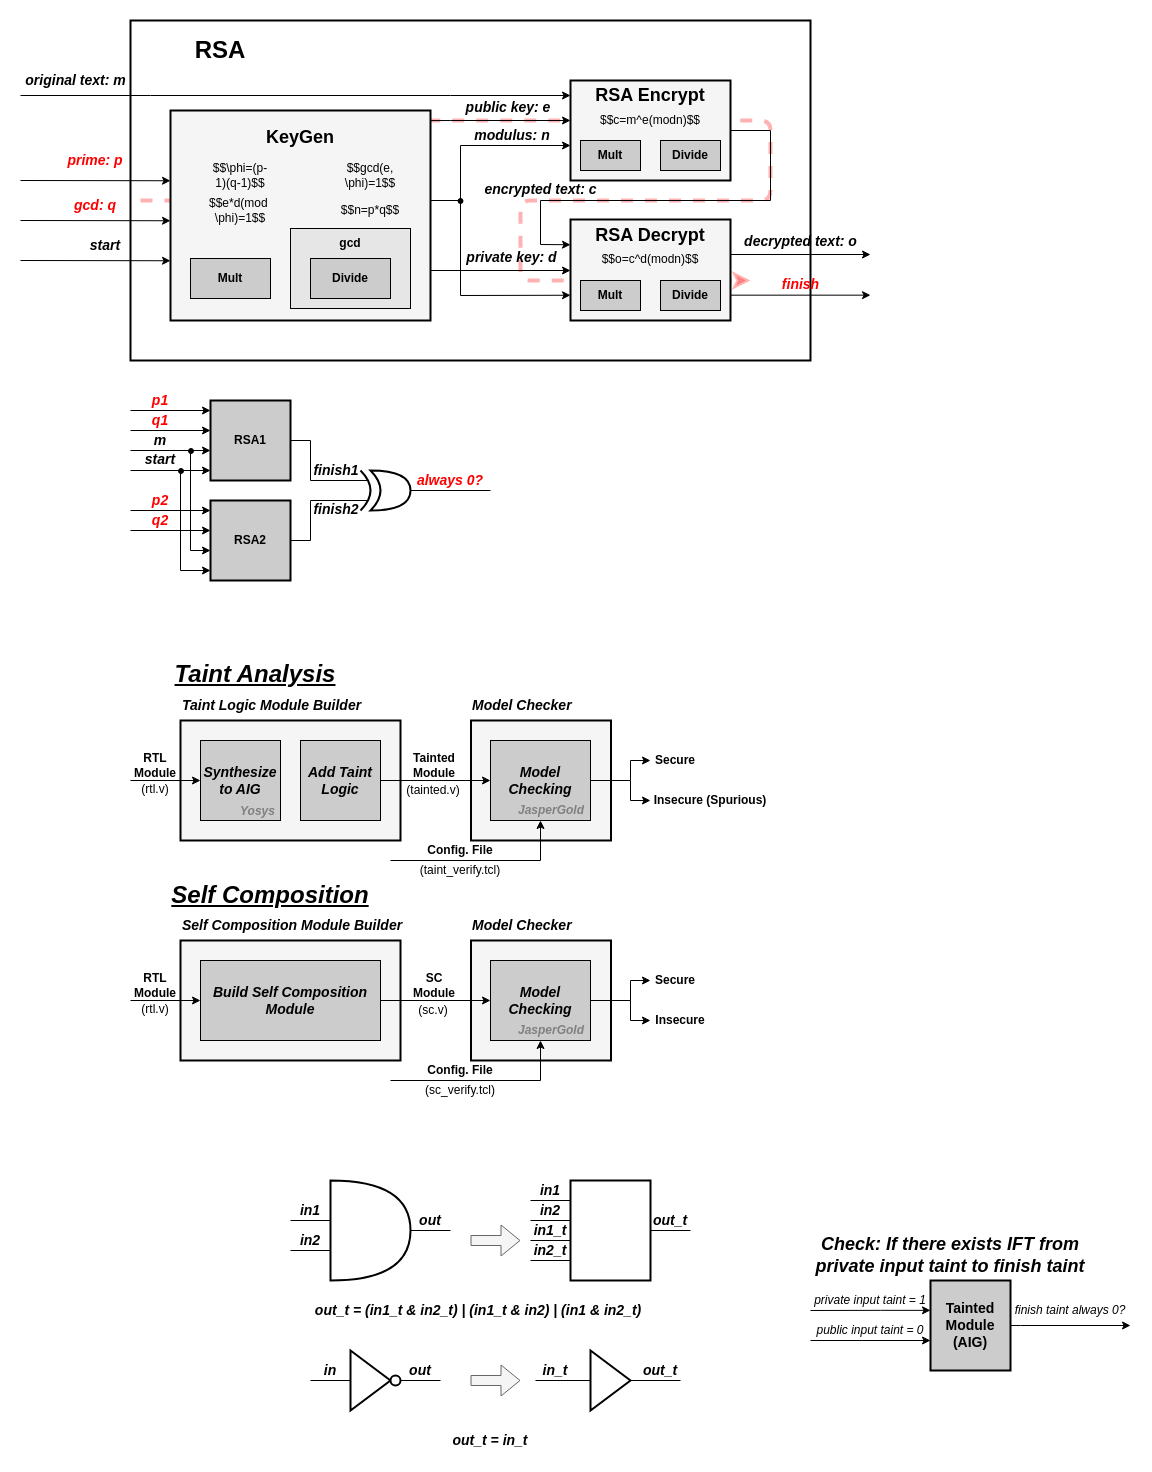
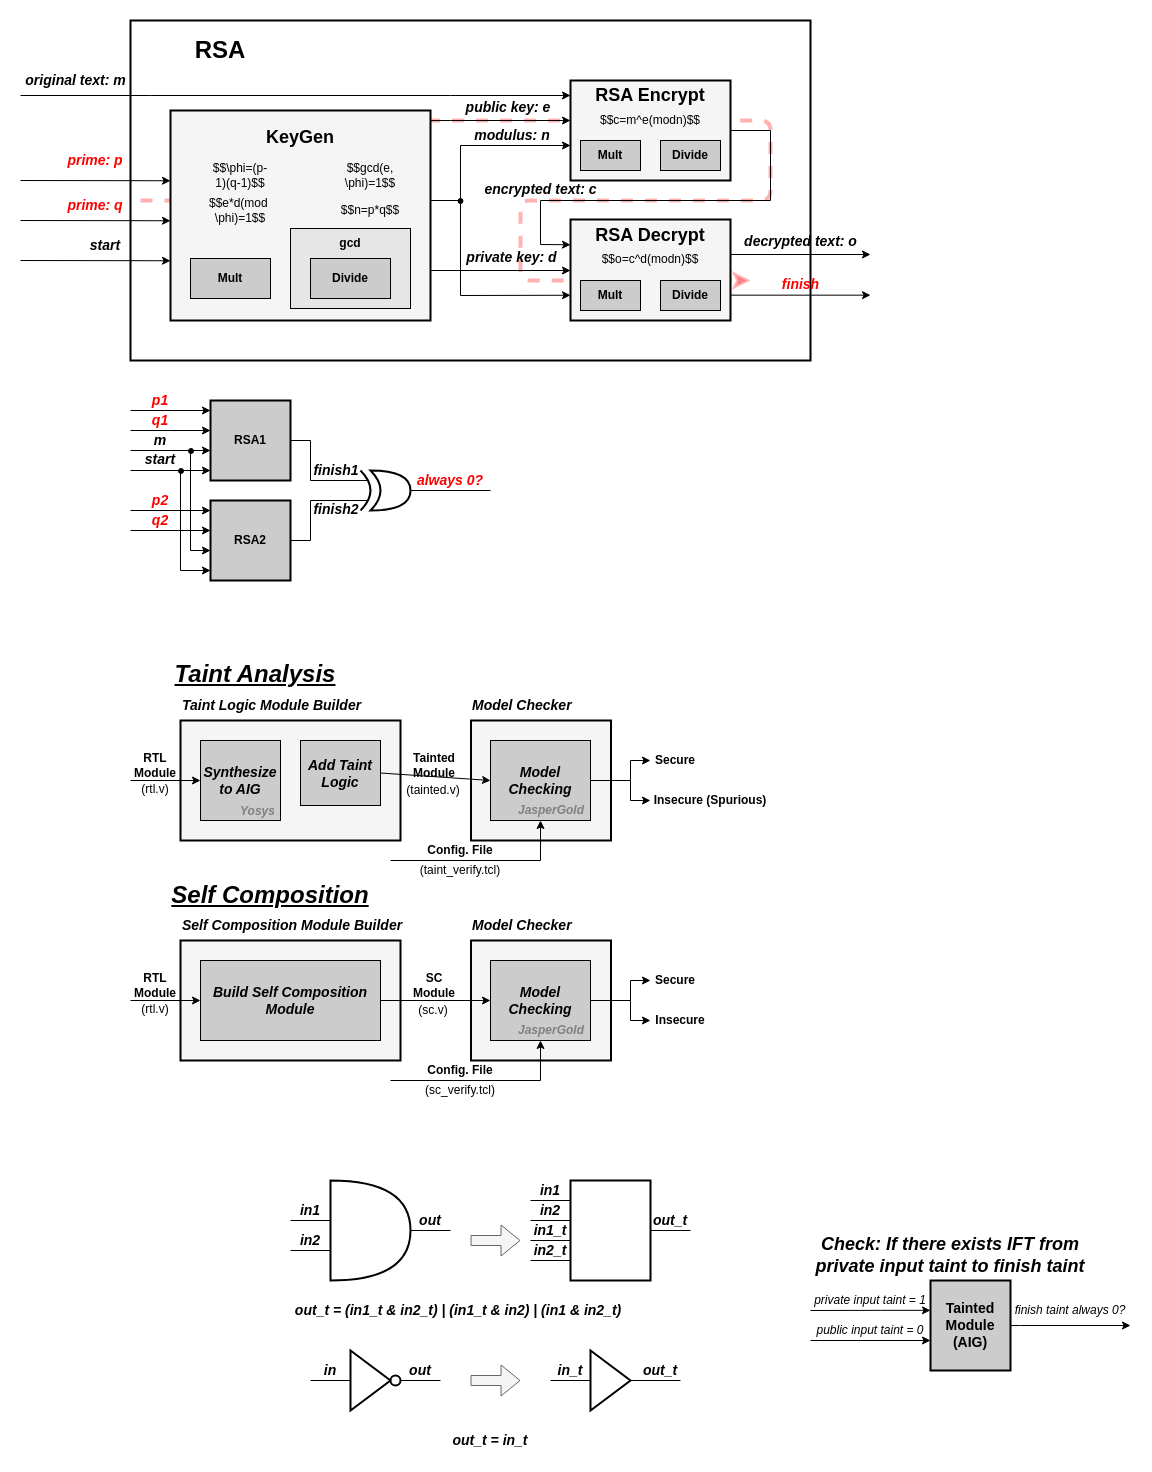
node "gcd: q": label "gcd: q" -> "prime: q"
node "Add Taint Logic": size 80x80 -> 80x65
node "out_t = (in1_t & in2_t) | (in1_t & in2) | (in1 & in2_t)": moved (481, 1311) -> (461, 1311)
node "in_t": moved (556, 1371) -> (571, 1371)
